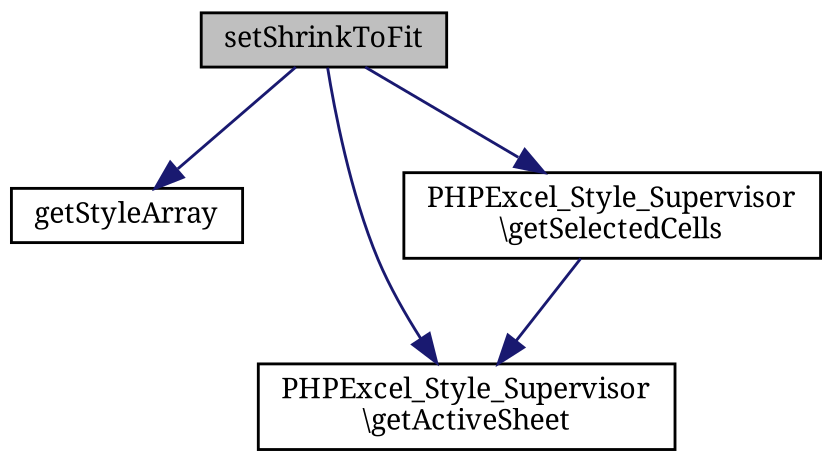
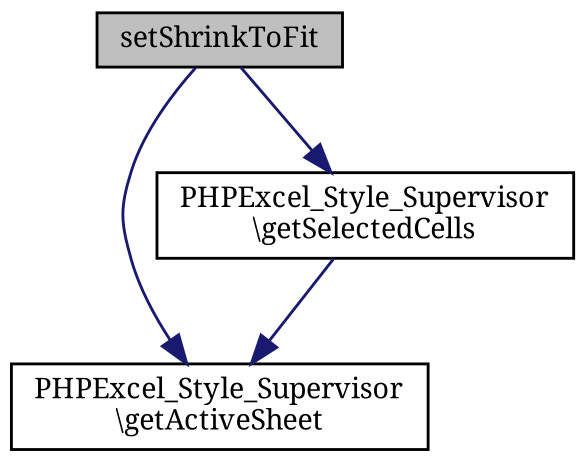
node "getStyleArray": removed
